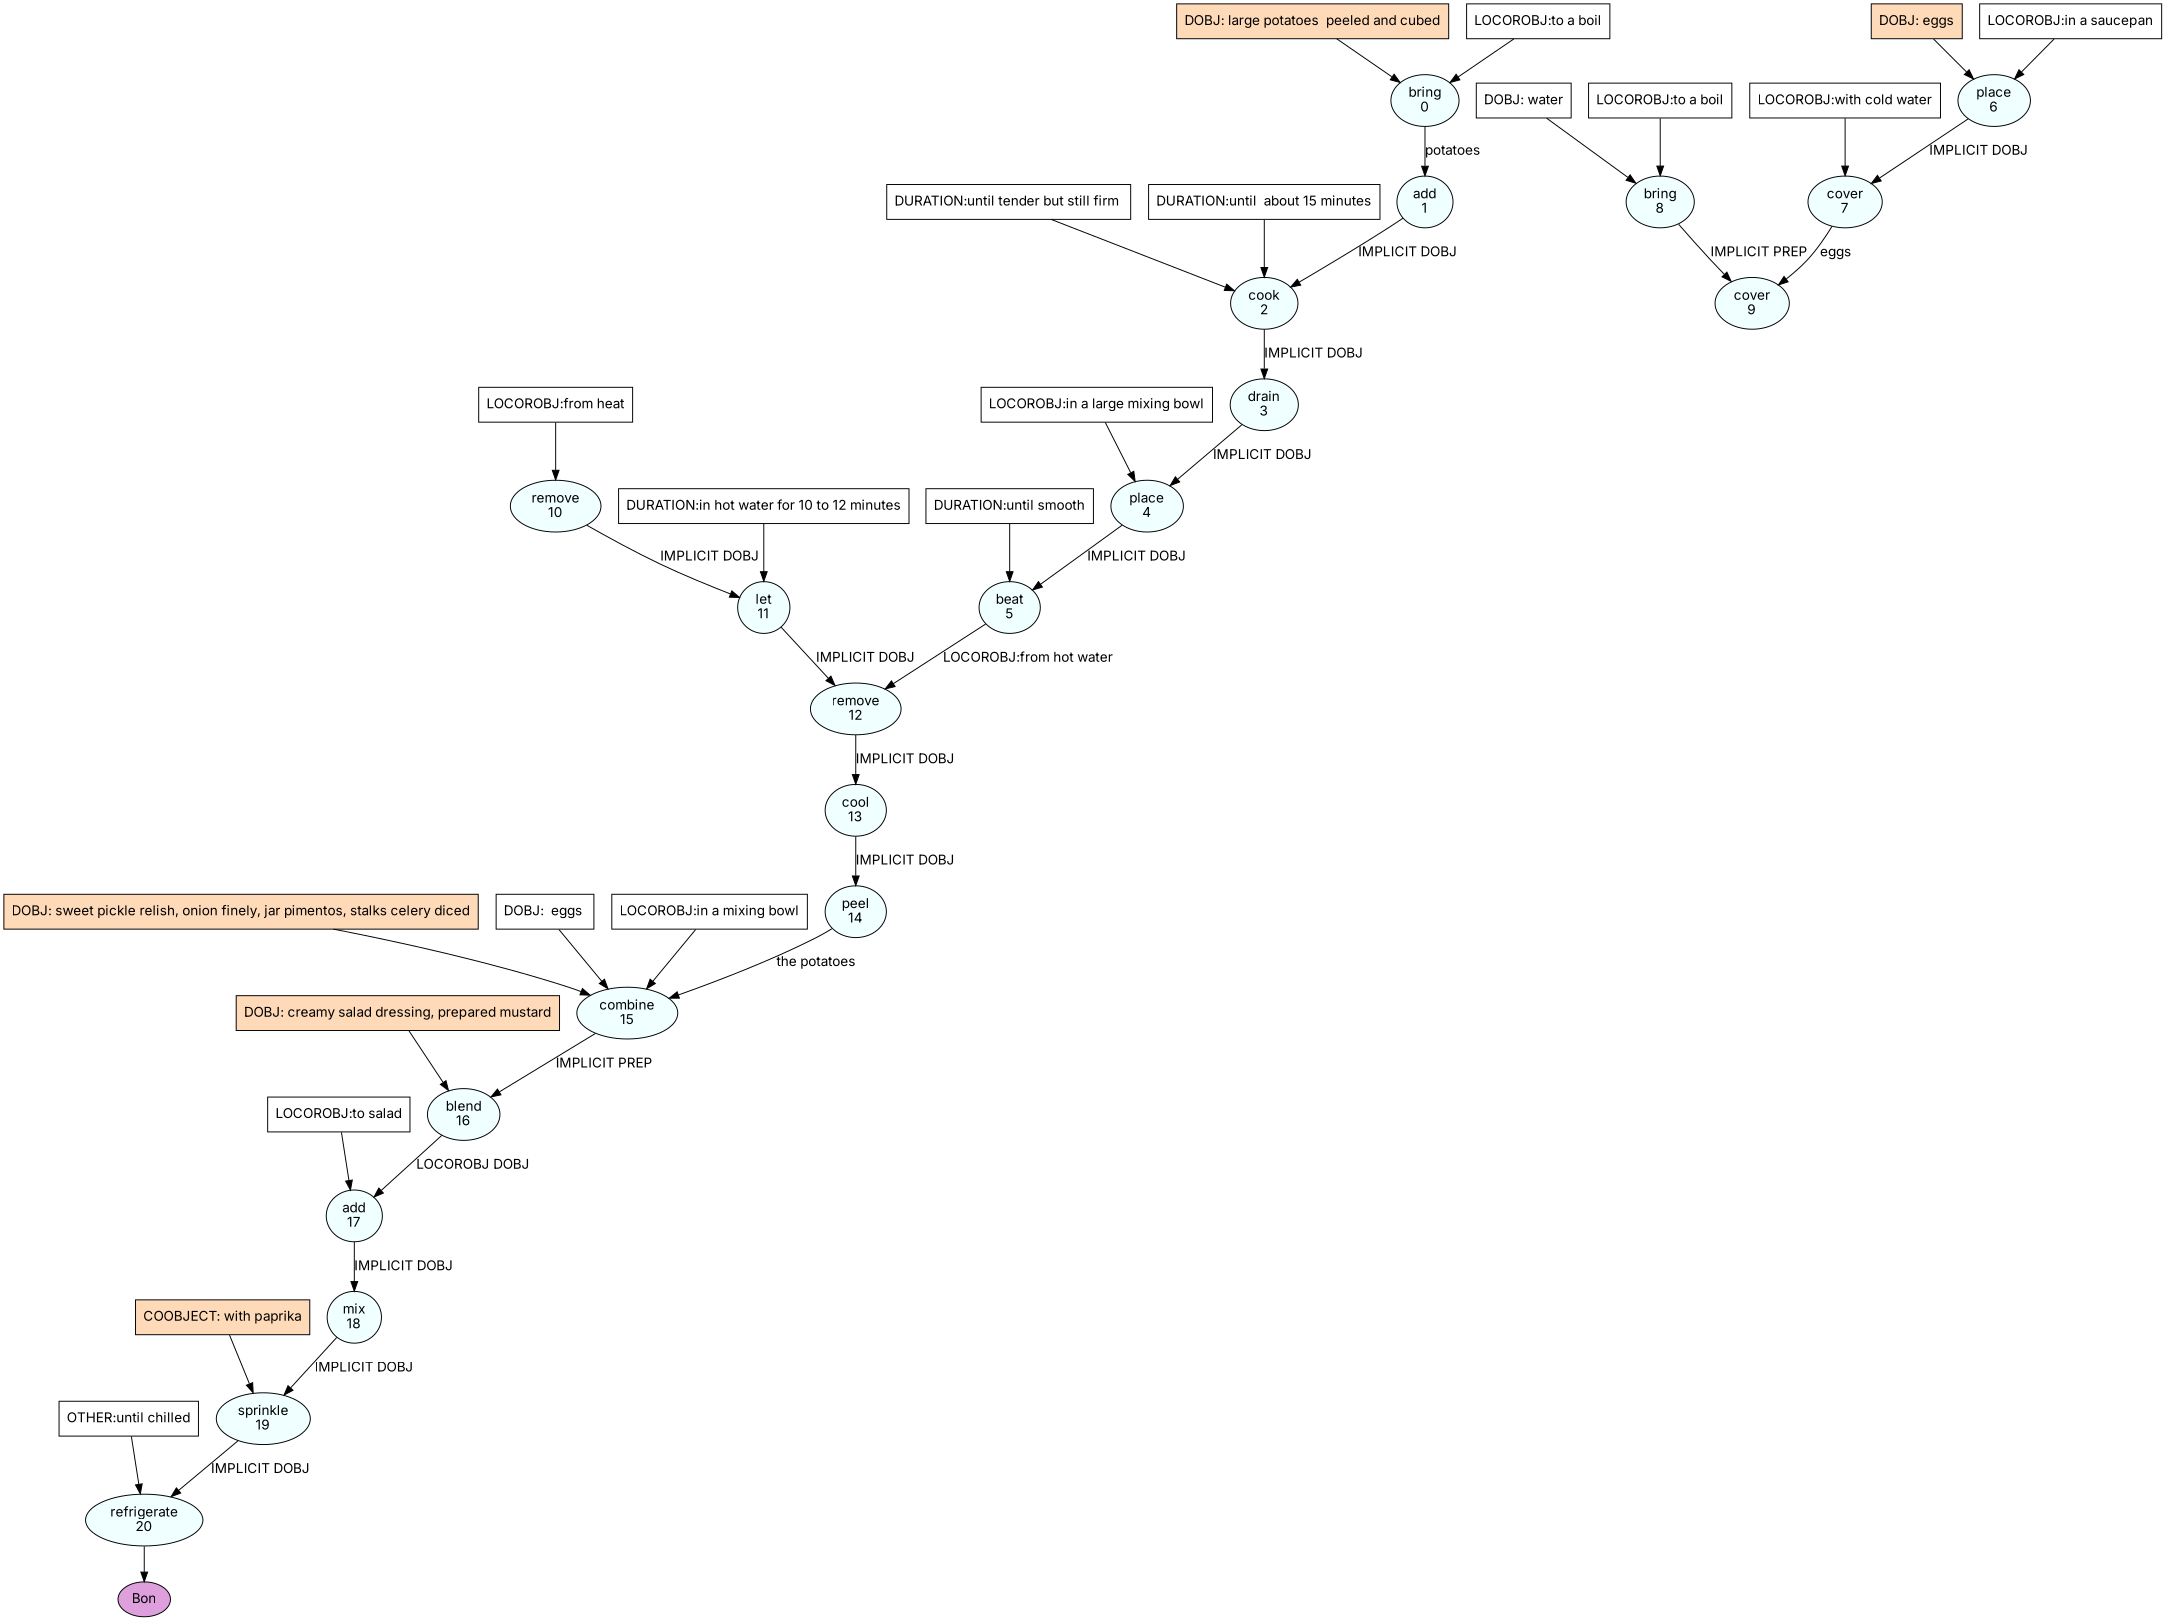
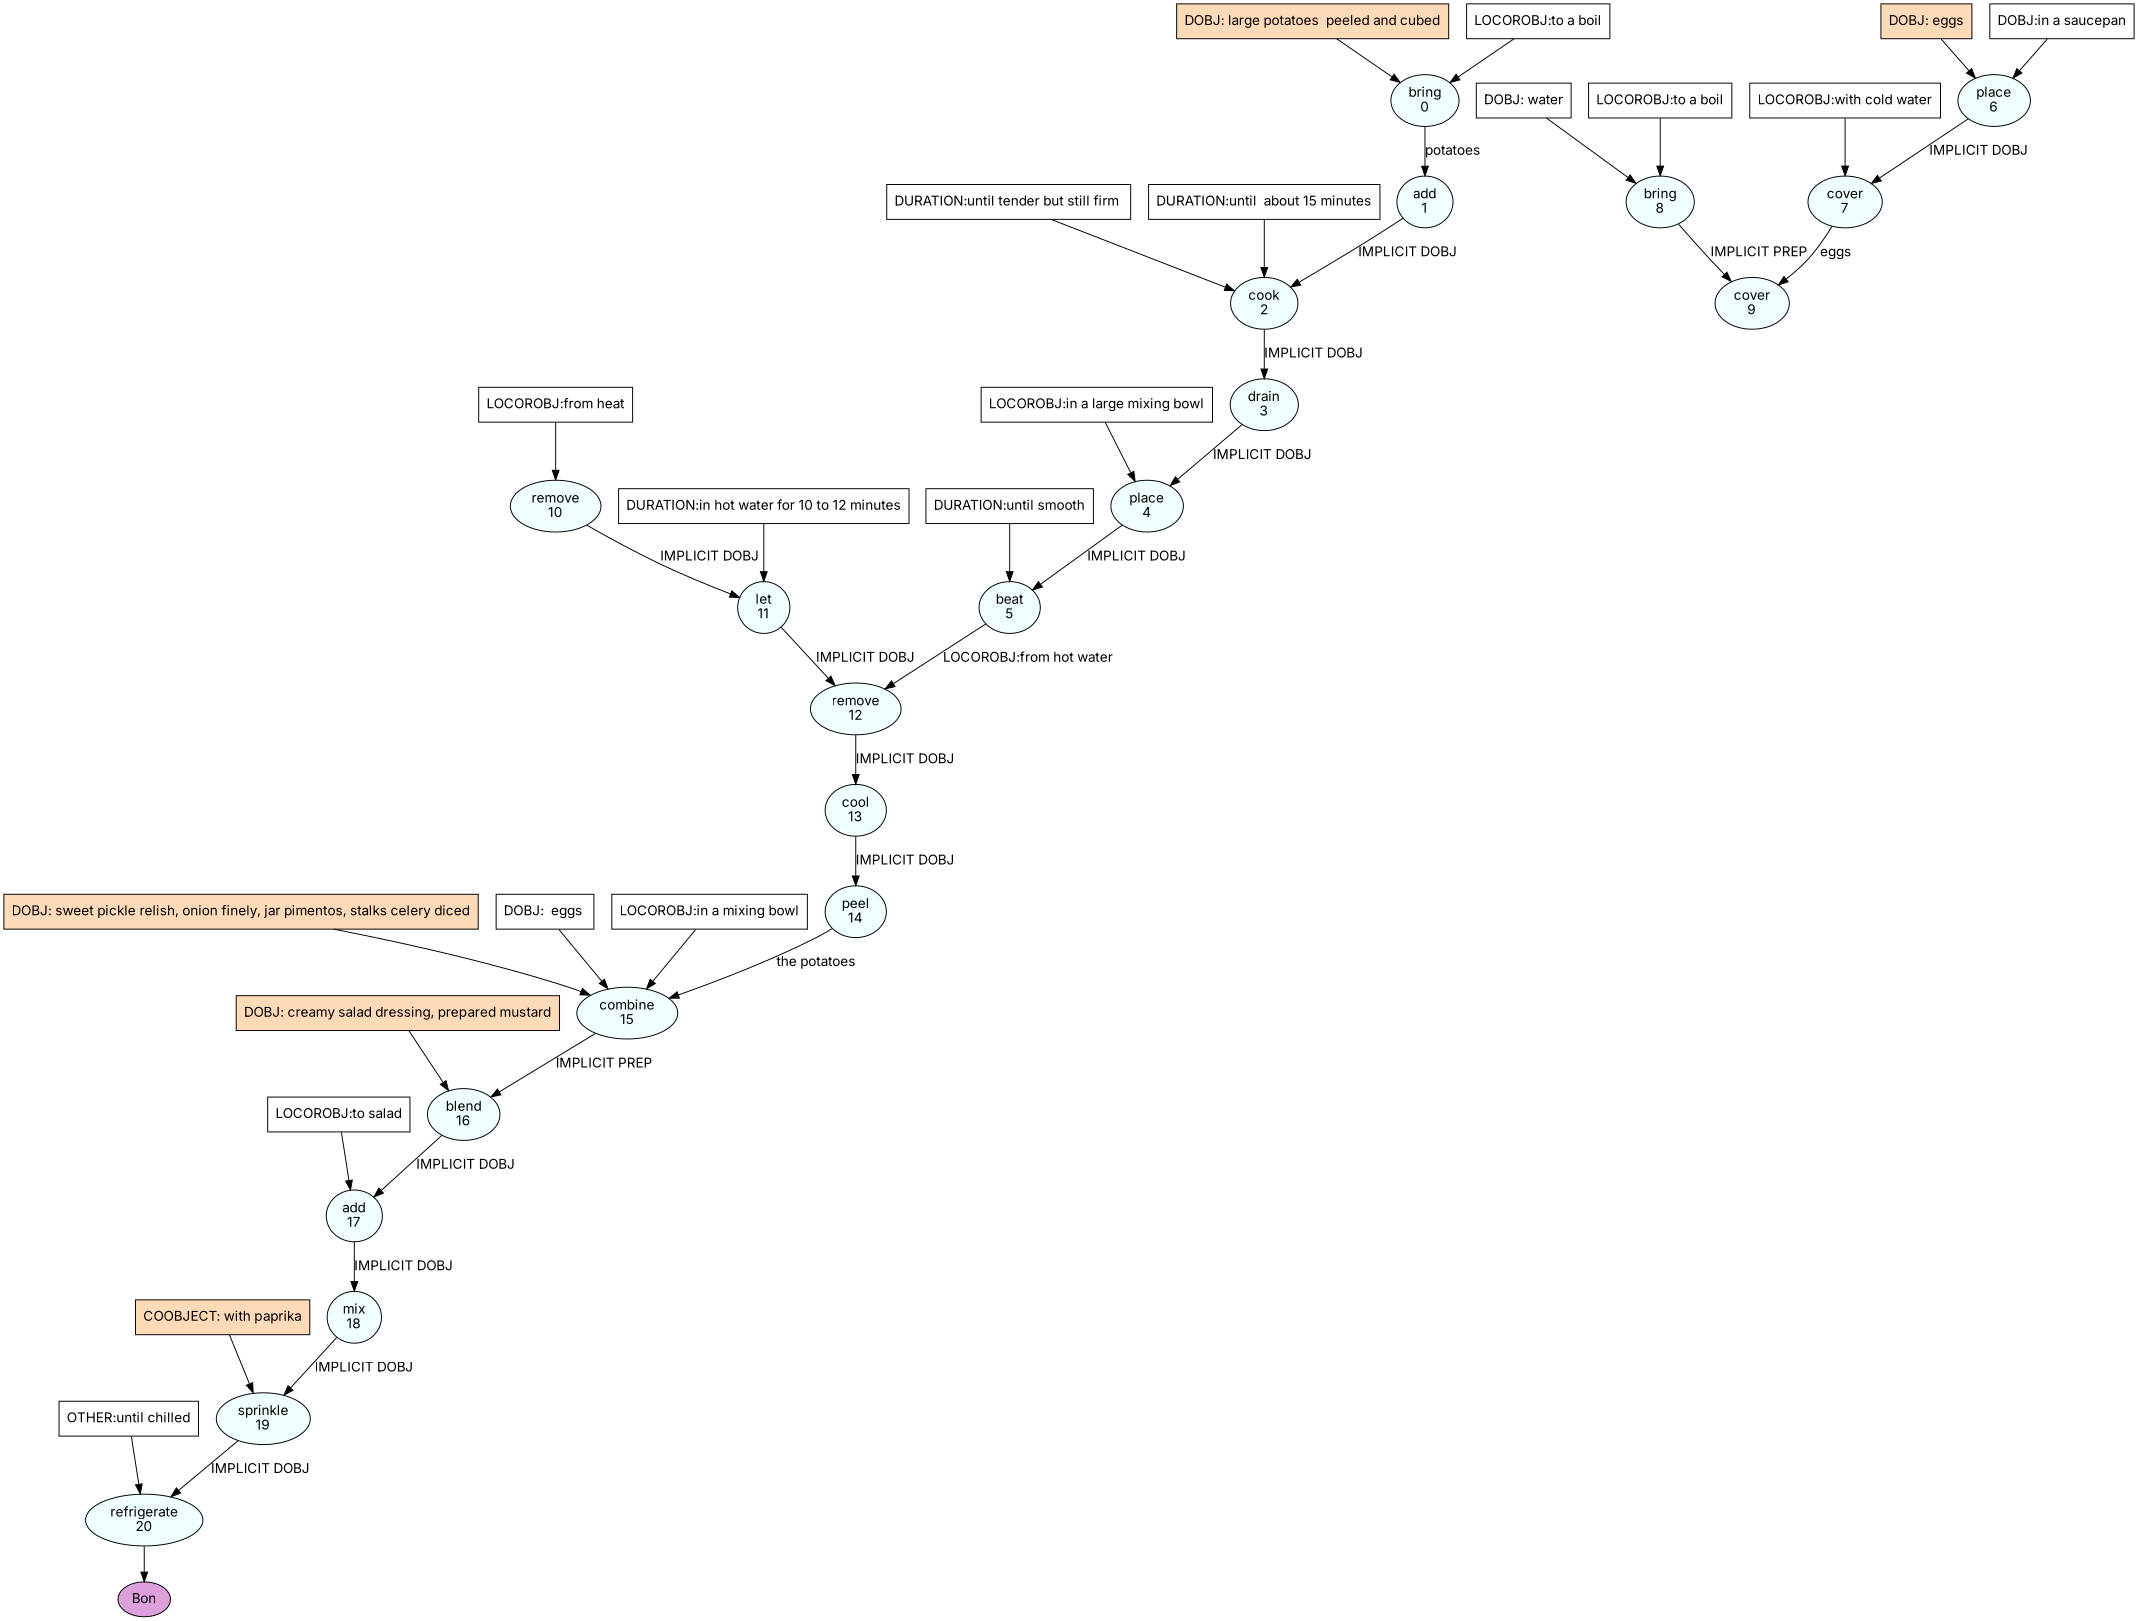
node "LOCOROBJ:in a saucepan": label "LOCOROBJ:in a saucepan" -> "DOBJ:in a saucepan"
edge "blend 16" -> "add 17": label "LOCOROBJ DOBJ" -> "IMPLICIT DOBJ"
